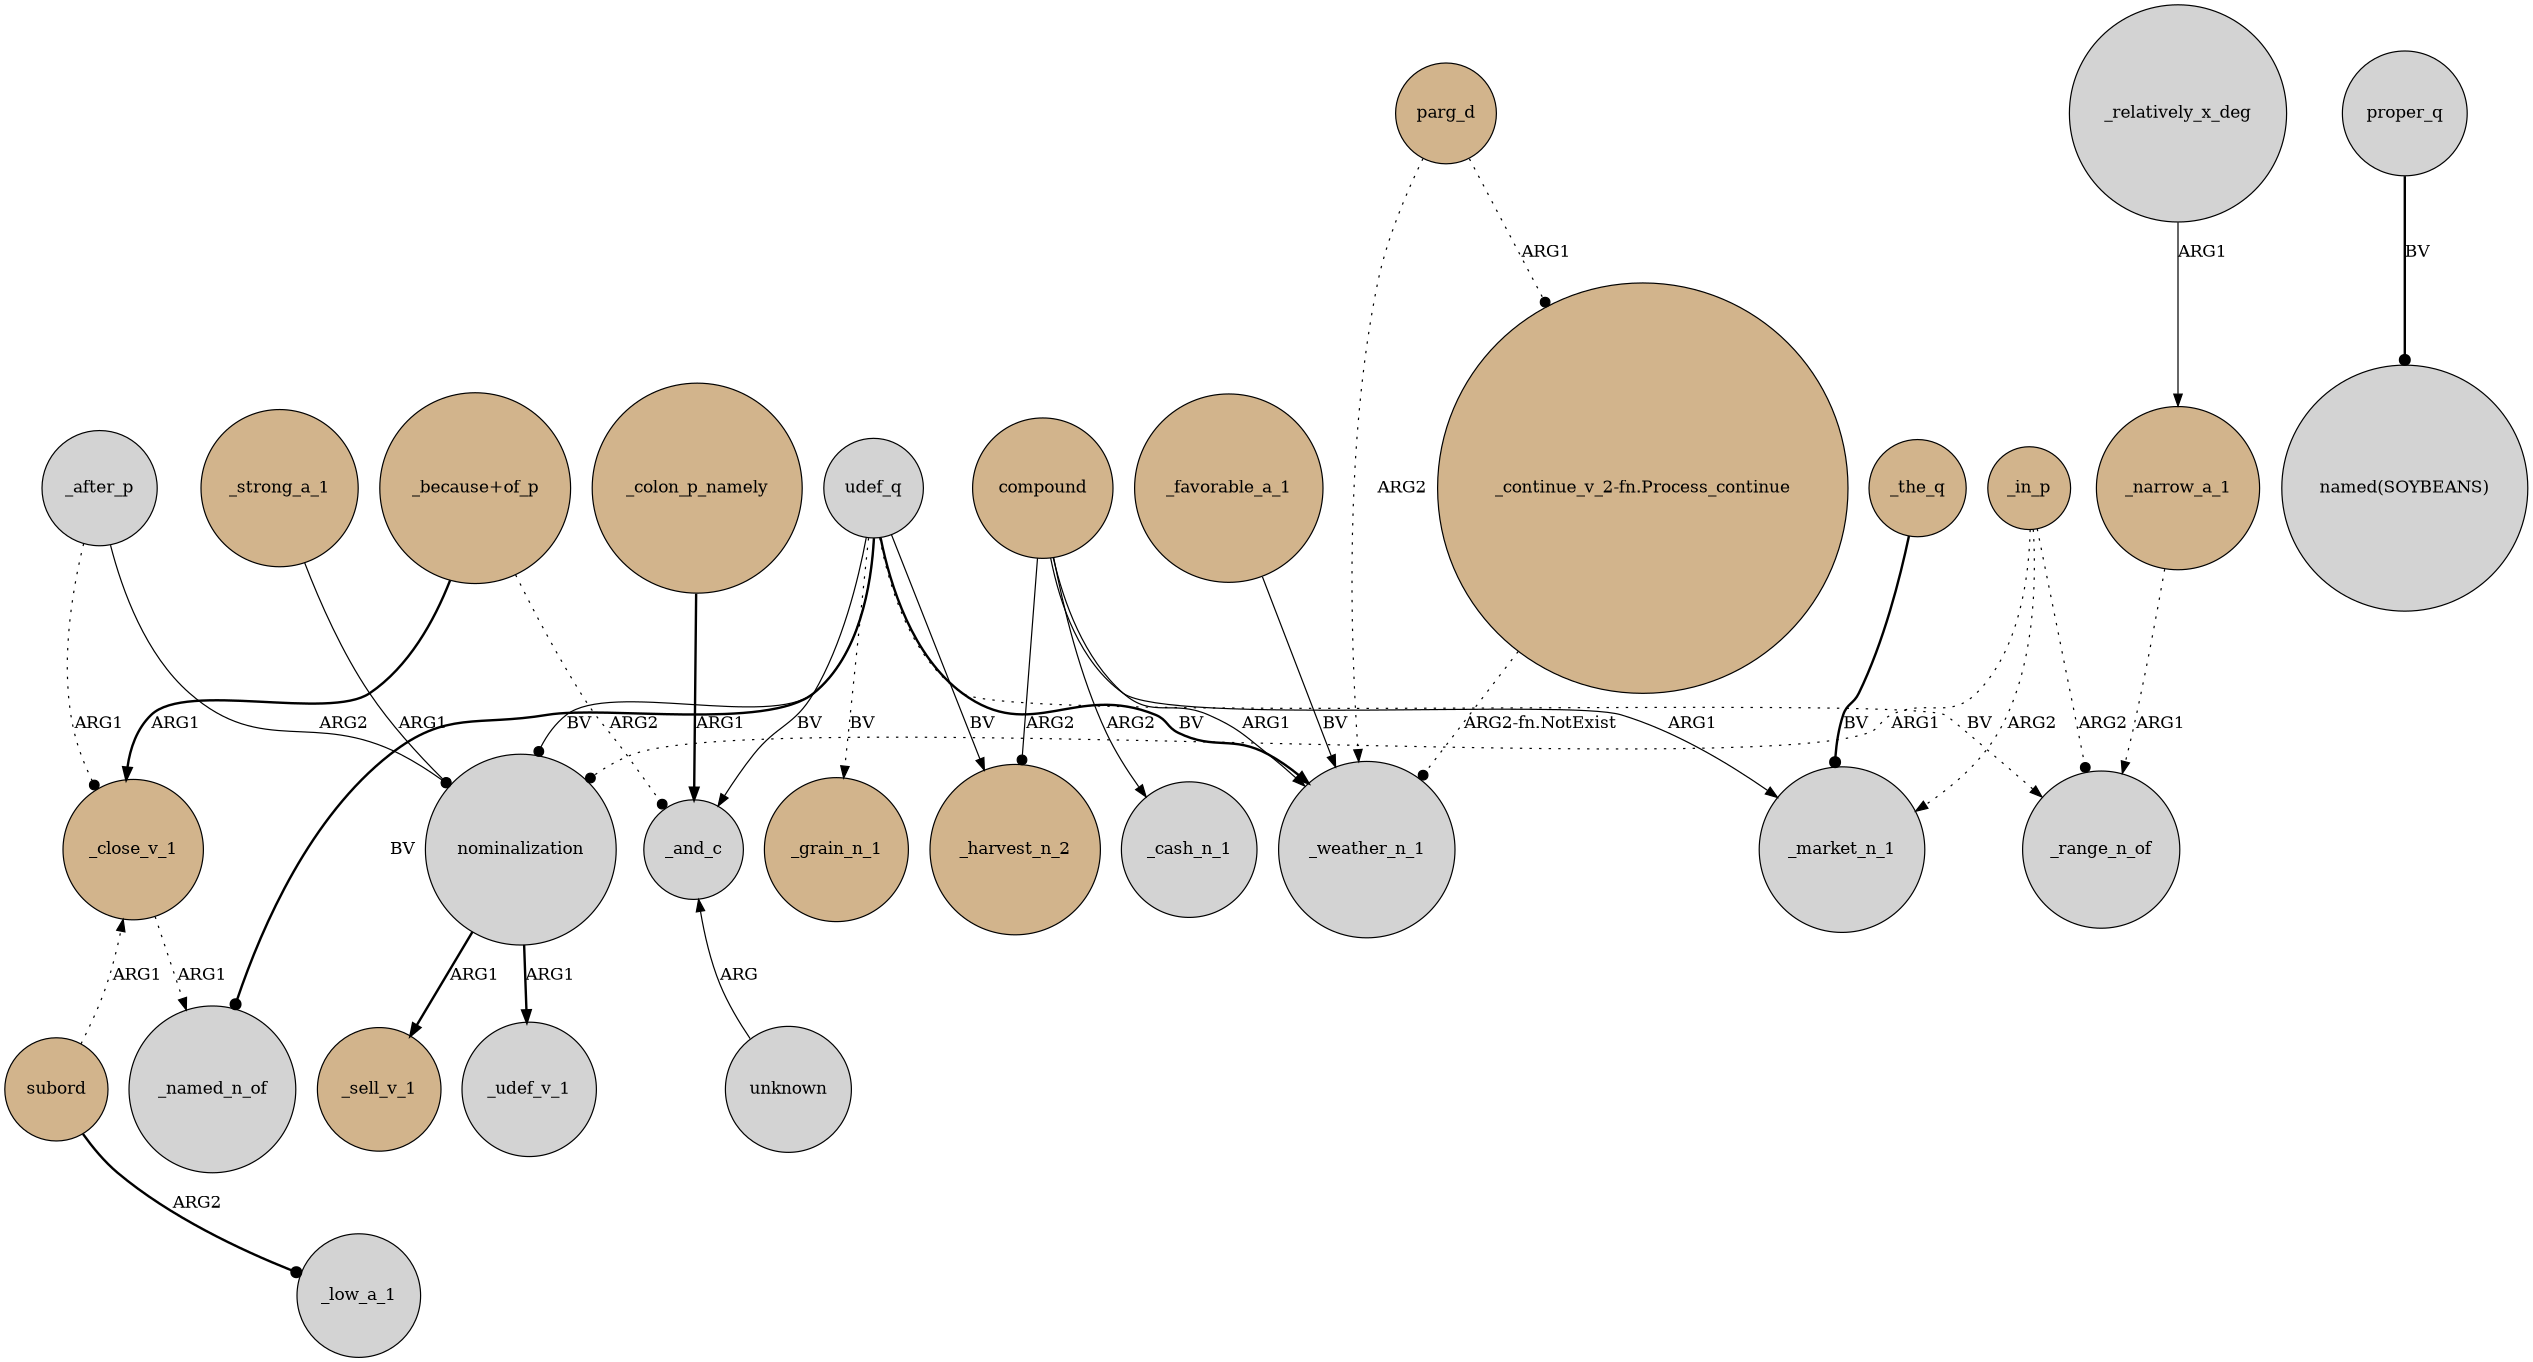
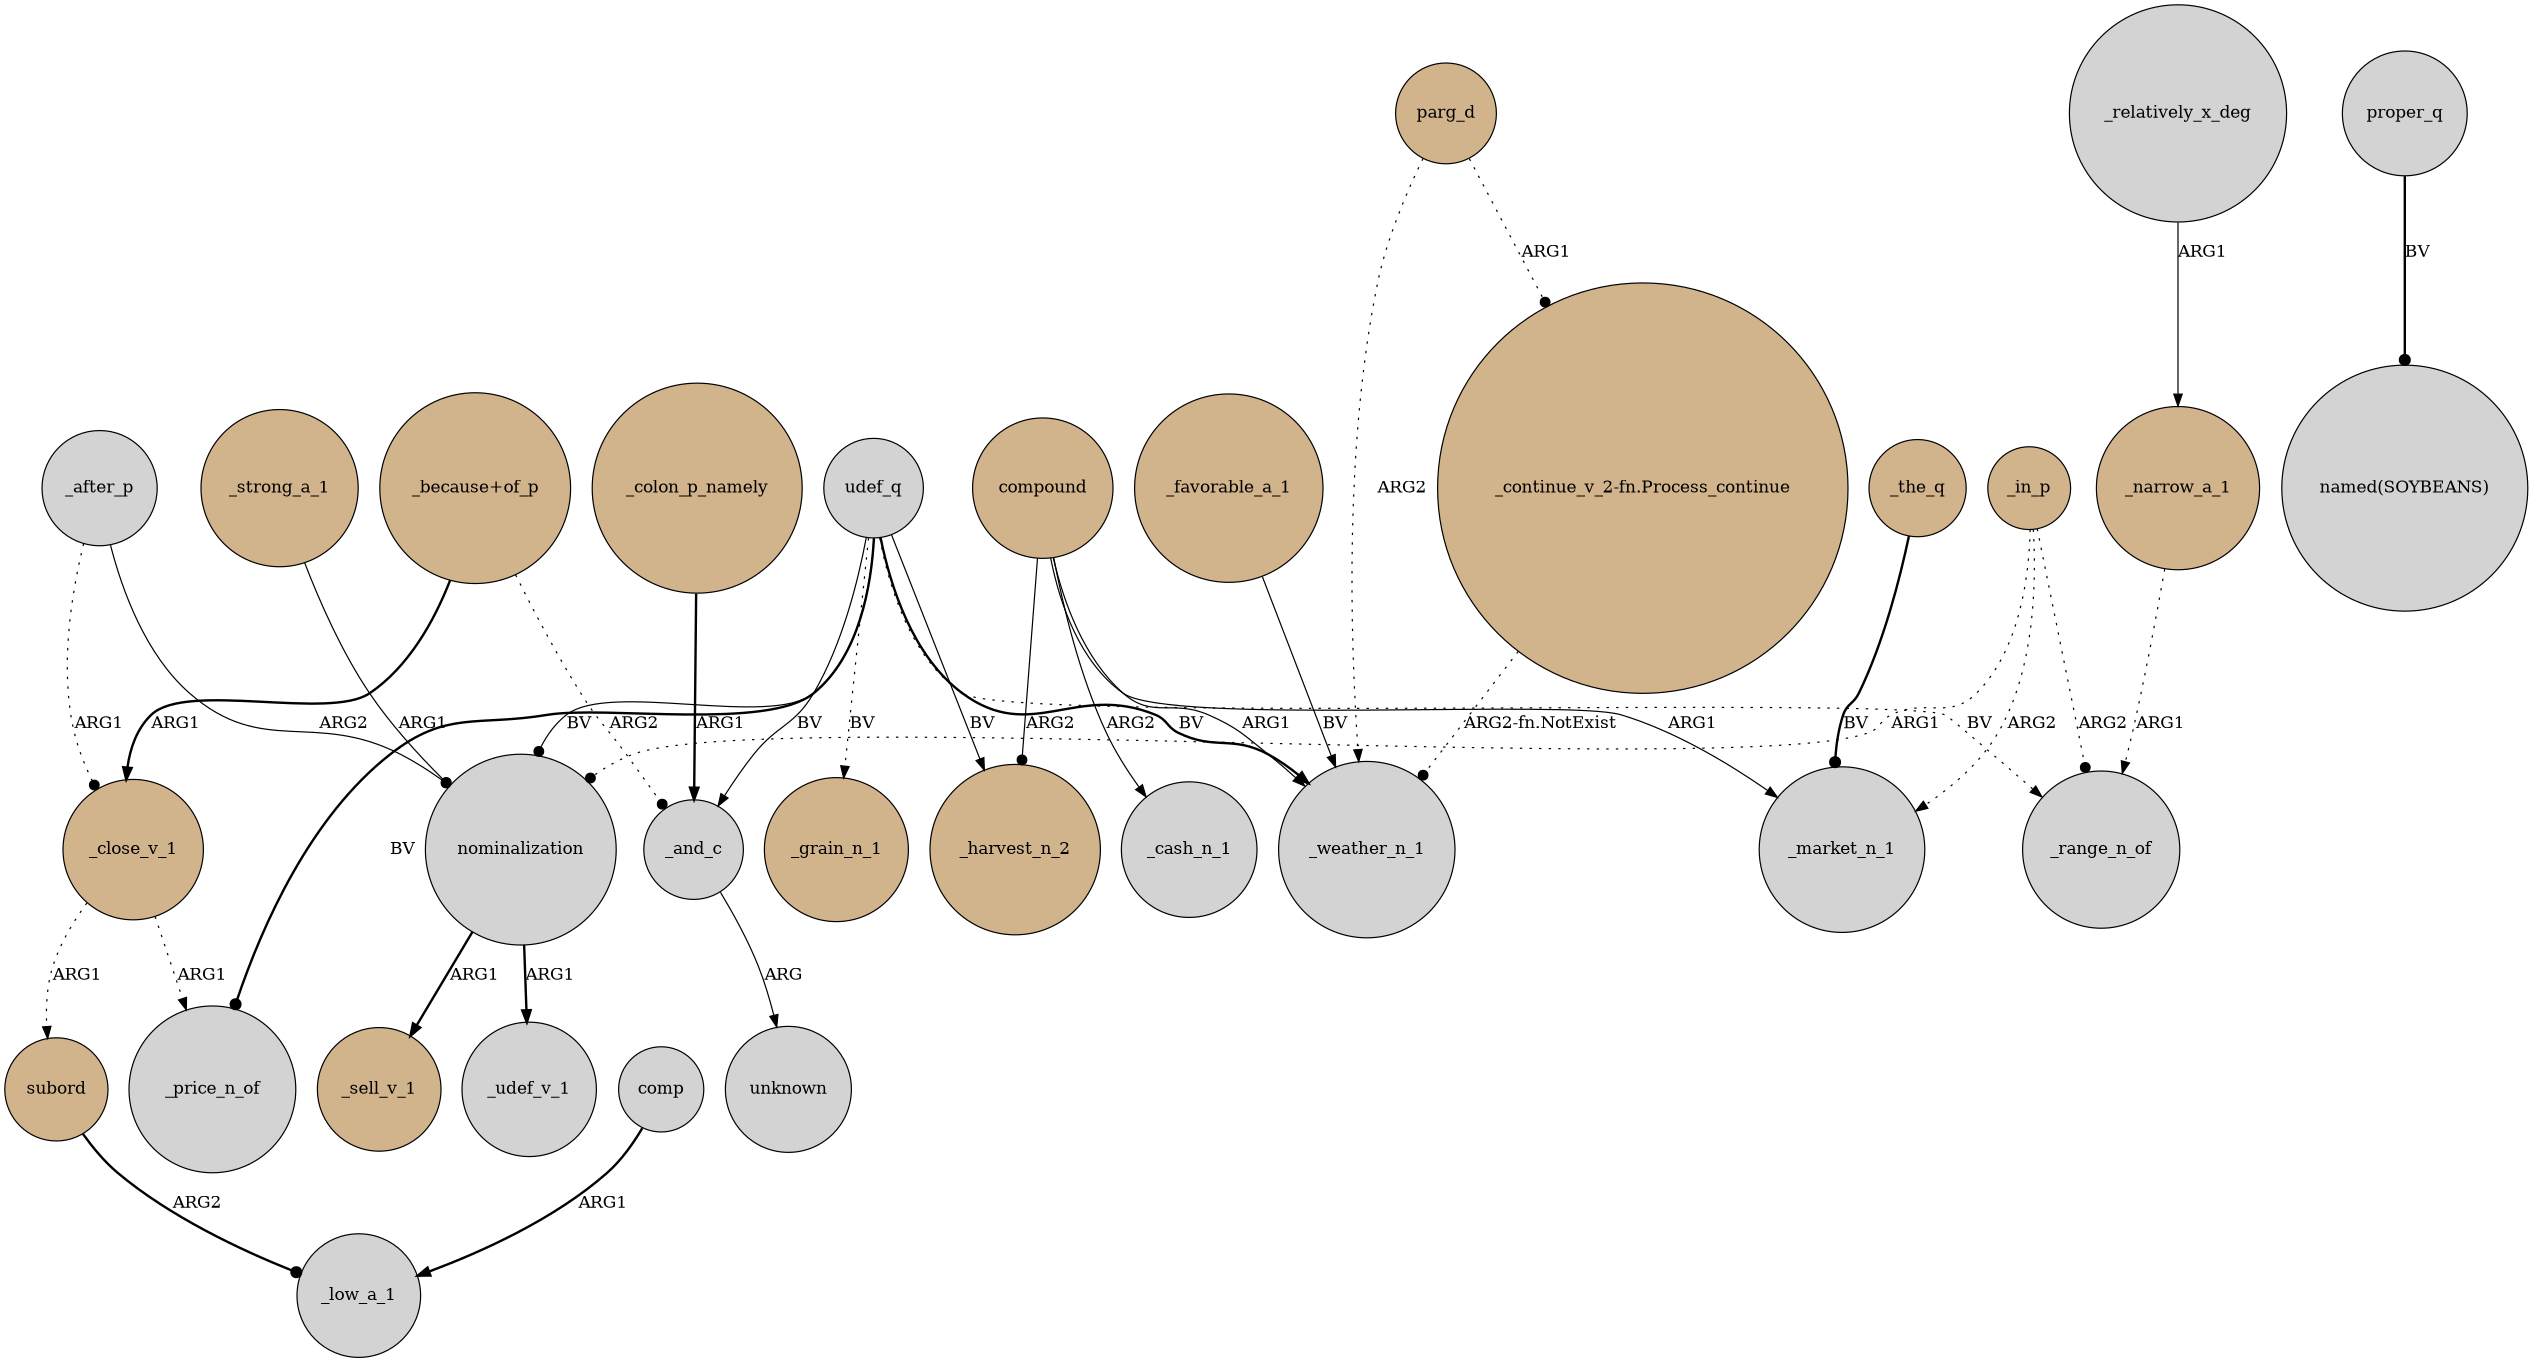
edge "unknown" -> "_and_c": reversed
edge "subord" -> "_close_v_1": reversed
node "_named_n_of": label "_named_n_of" -> "_price_n_of"
node "comp": added
